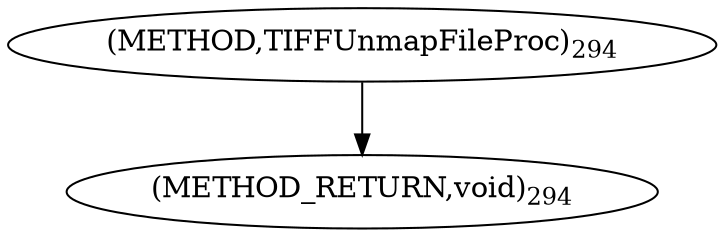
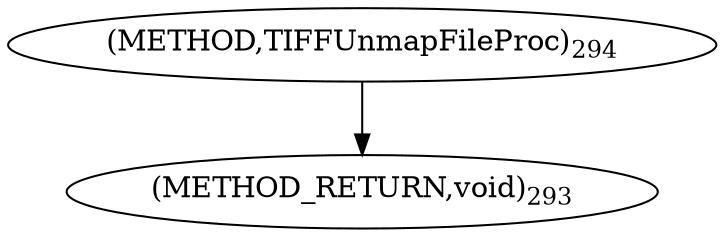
node "(METHOD_RETURN,void)": text "294" -> "293"
